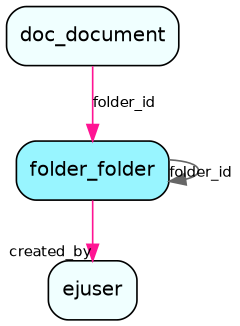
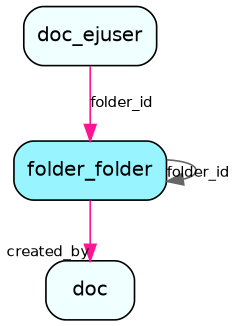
node "doc_document": label "doc_document" -> "doc_ejuser"
node "ejuser": label "ejuser" -> "doc"
